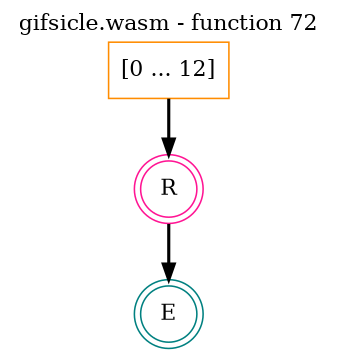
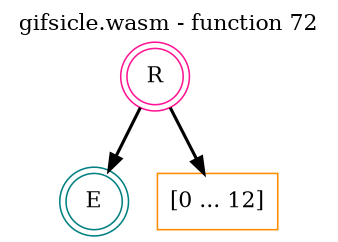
edge "[0 ... 12]" -> "R": reversed
